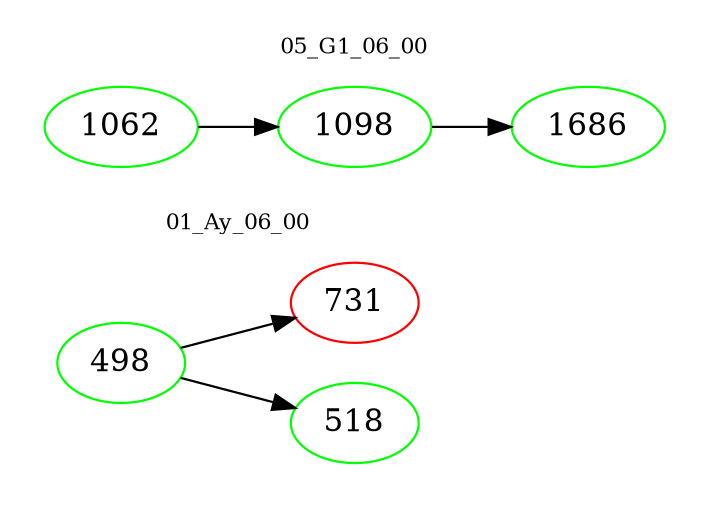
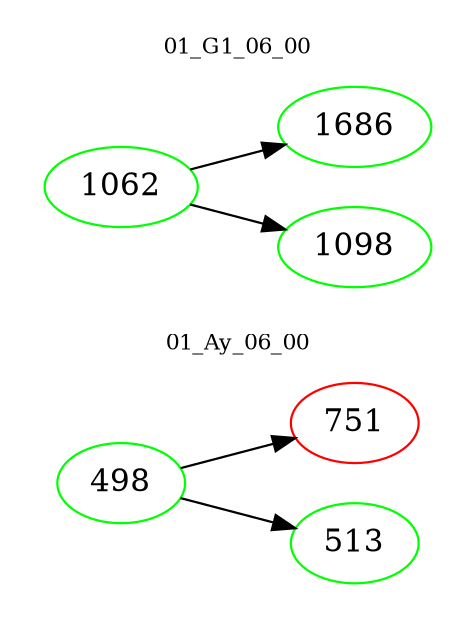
cluster "05_G1_06_00": label "05_G1_06_00" -> "01_G1_06_00"
edge "1098" -> "1686": now "1062" -> "1686"
node "731": label "731" -> "751"
node "518": label "518" -> "513"
